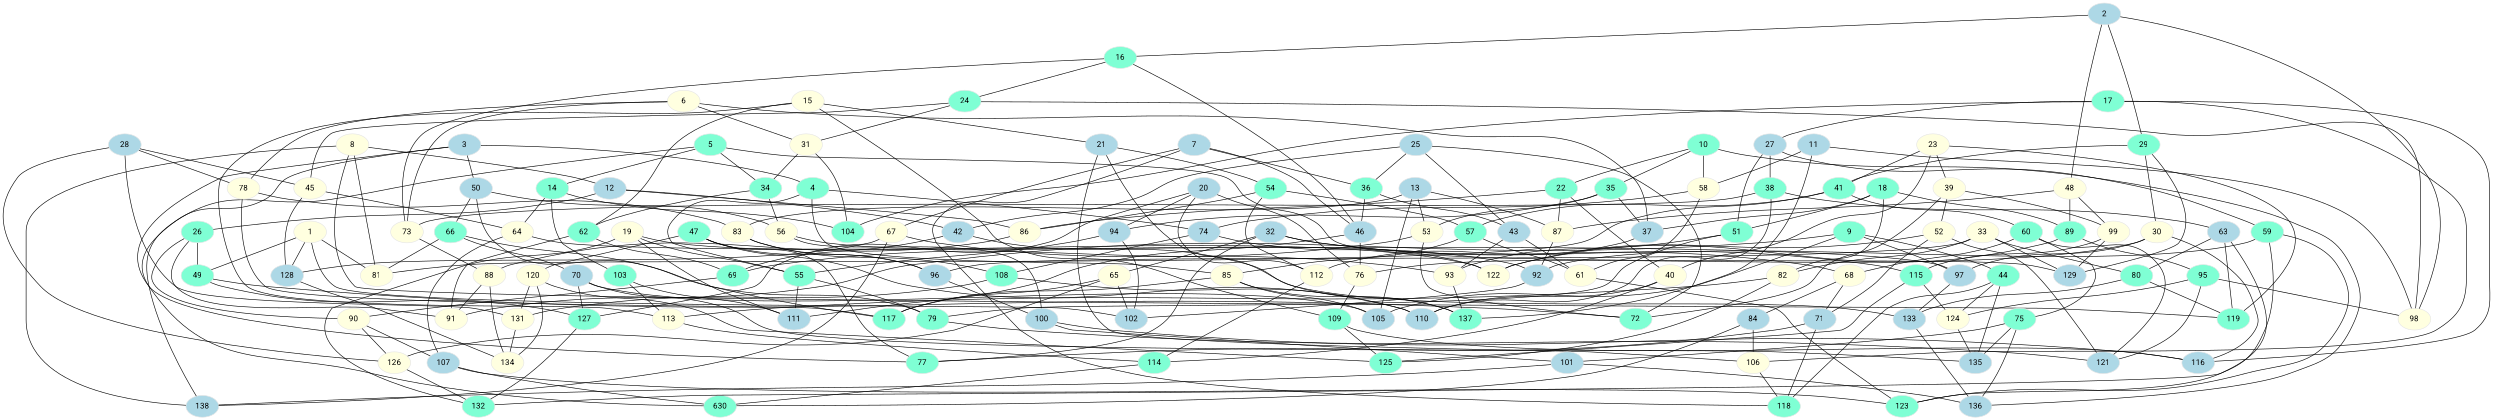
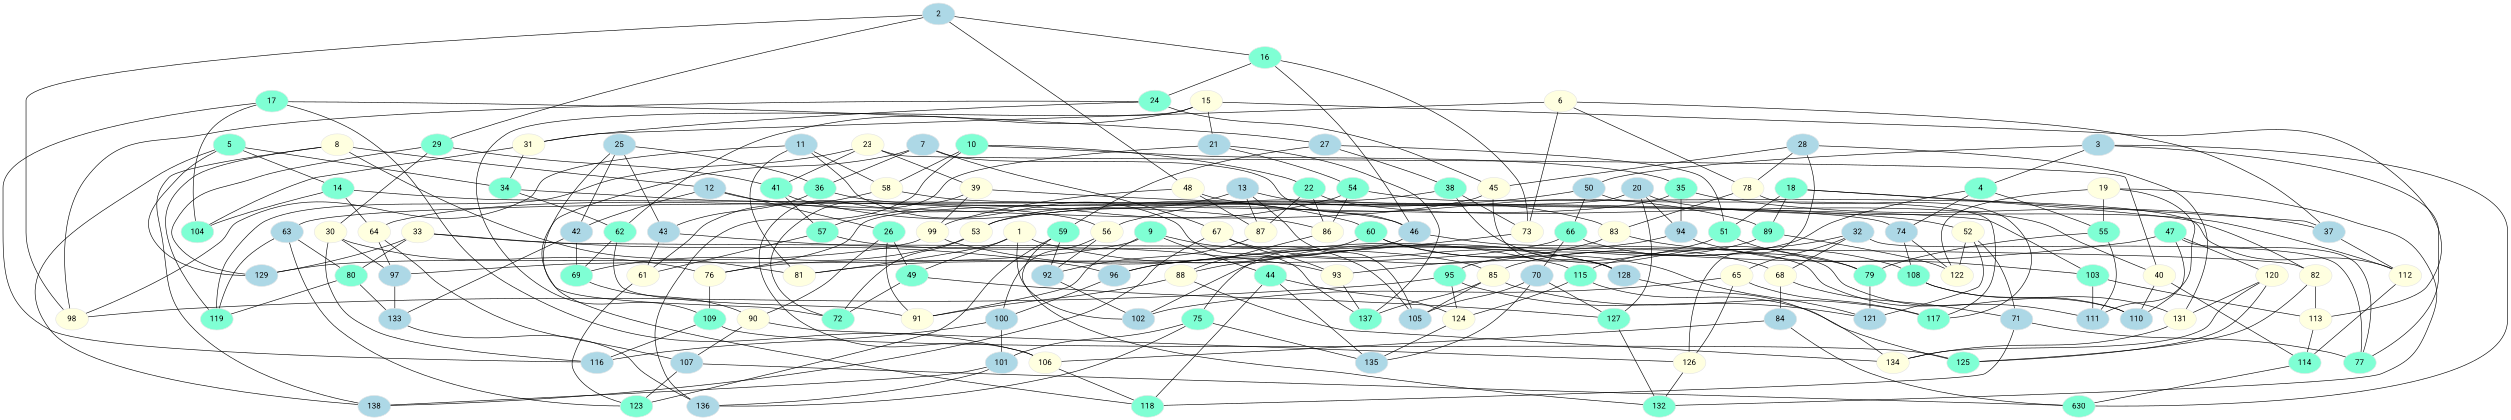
edge "94" -- "55": now "94" -- "103"
edge "41" -- "81": now "11" -- "81"
